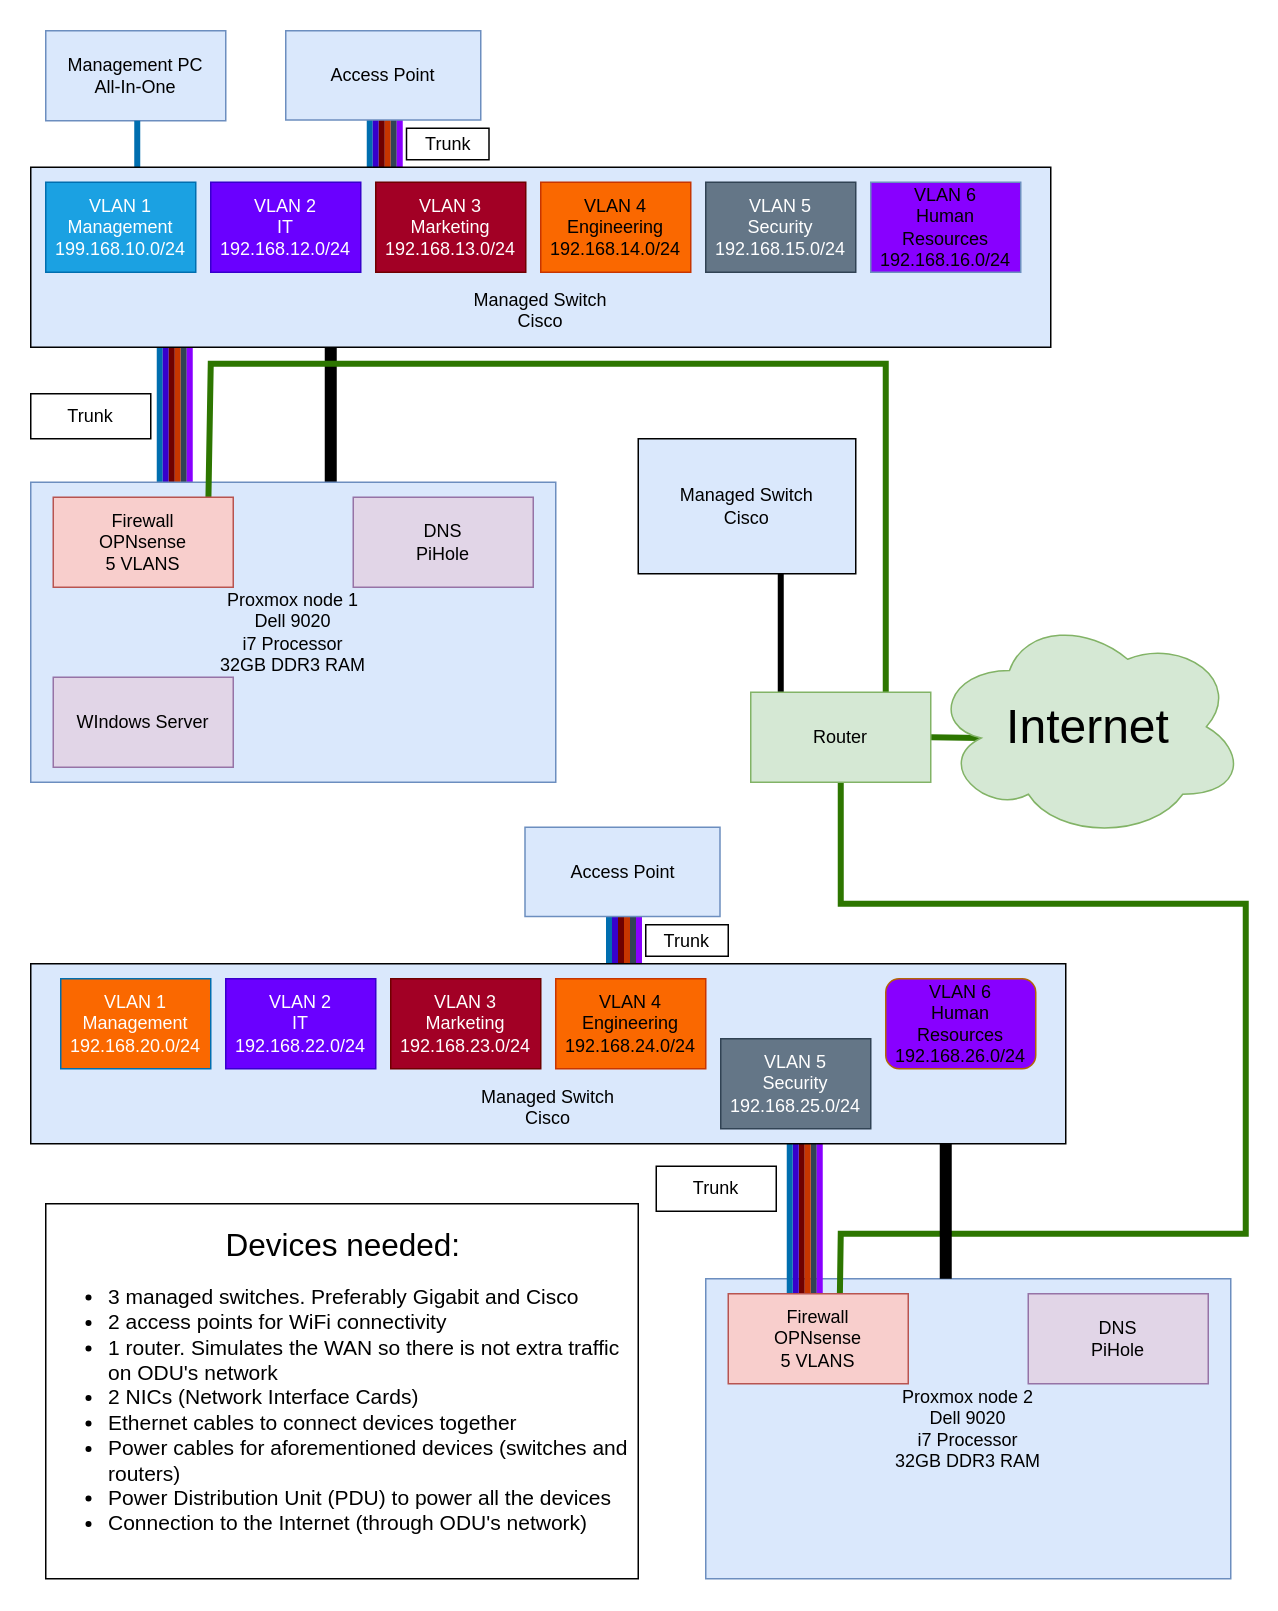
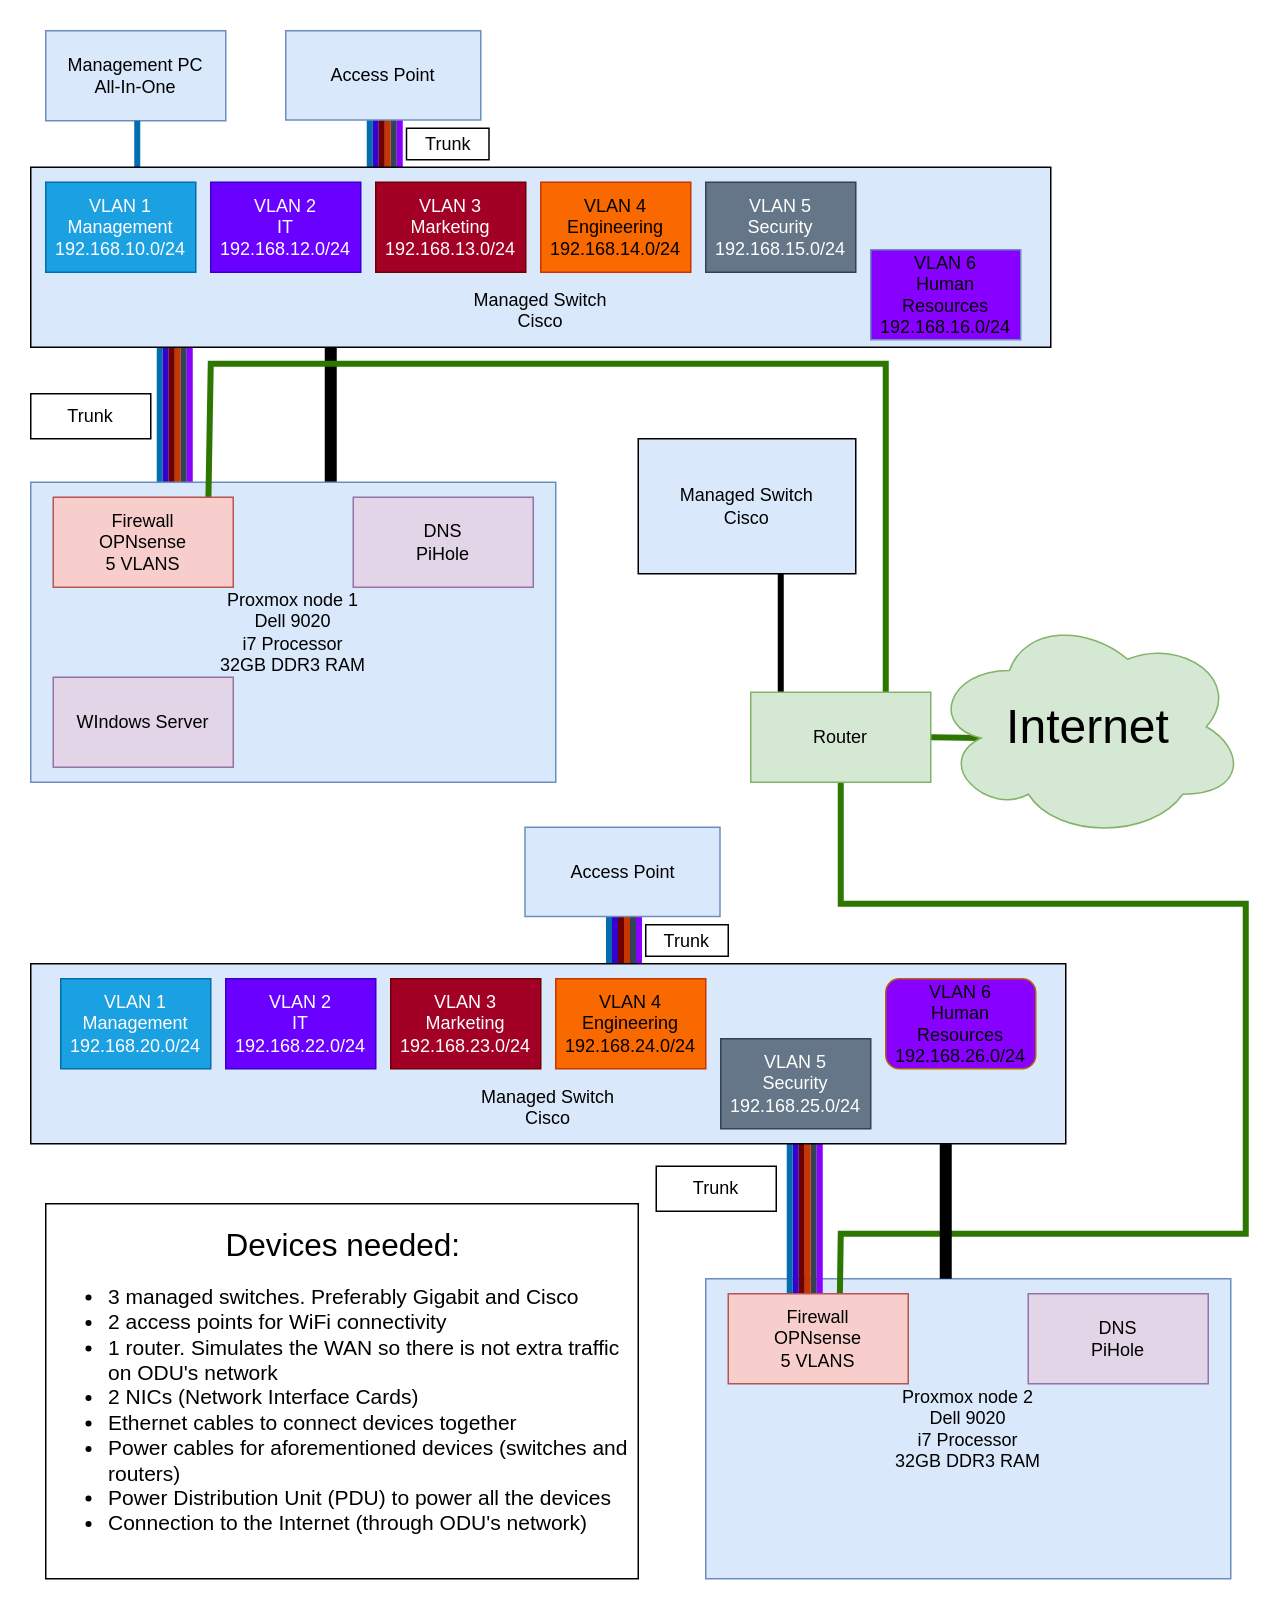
node "VLAN 1 Management 199.168.10.0/24": label "VLAN 1 Management 199.168.10.0/24" -> "VLAN 1 Management 192.168.10.0/24"
node "VLAN 6 Human Resources 192.168.16.0/24": moved (946, 227) -> (946, 295)
node "VLAN 1 Management 192.168.20.0/24": fillcolor #fa6800 -> #1ba1e2
